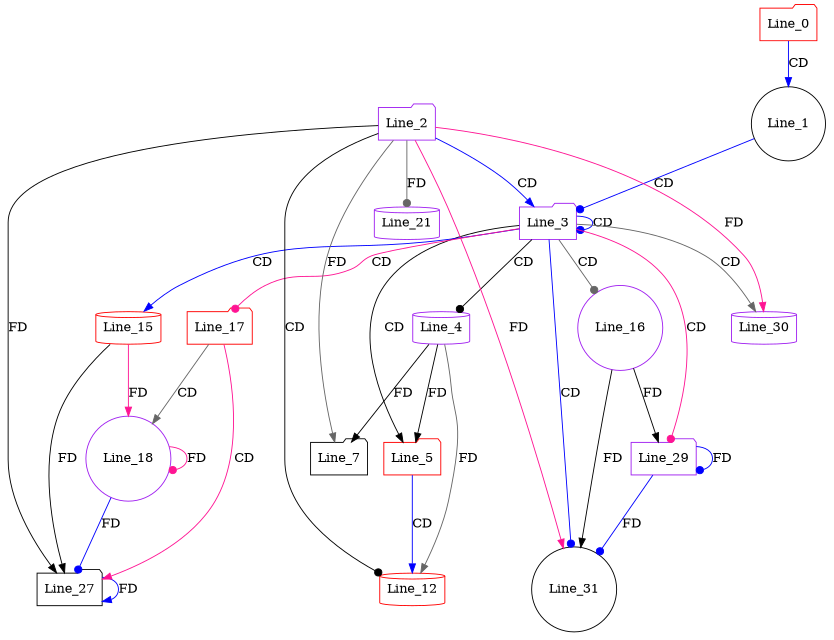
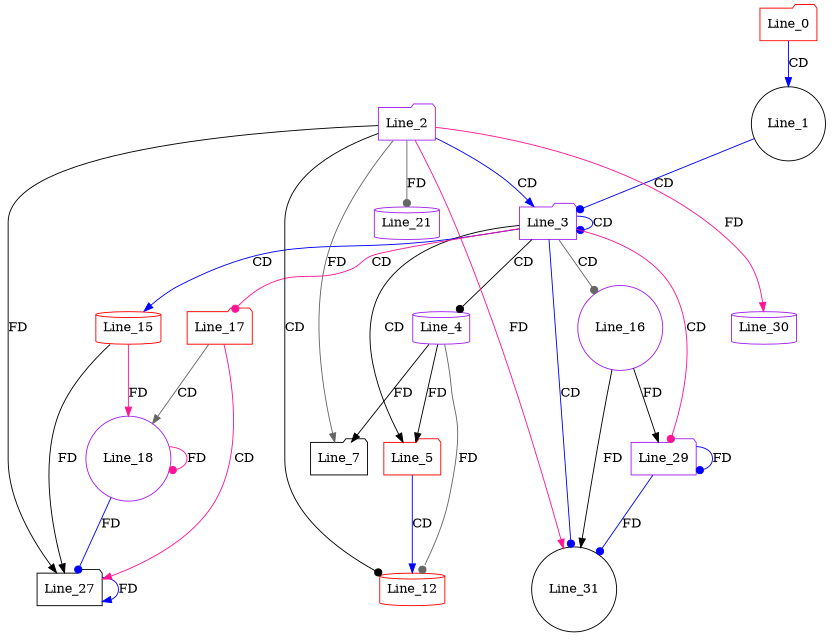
edge "Line_3" -> "Line_30": removed, label "CD"
edge "Line_4" -> "Line_12": arrowhead normal -> dot
